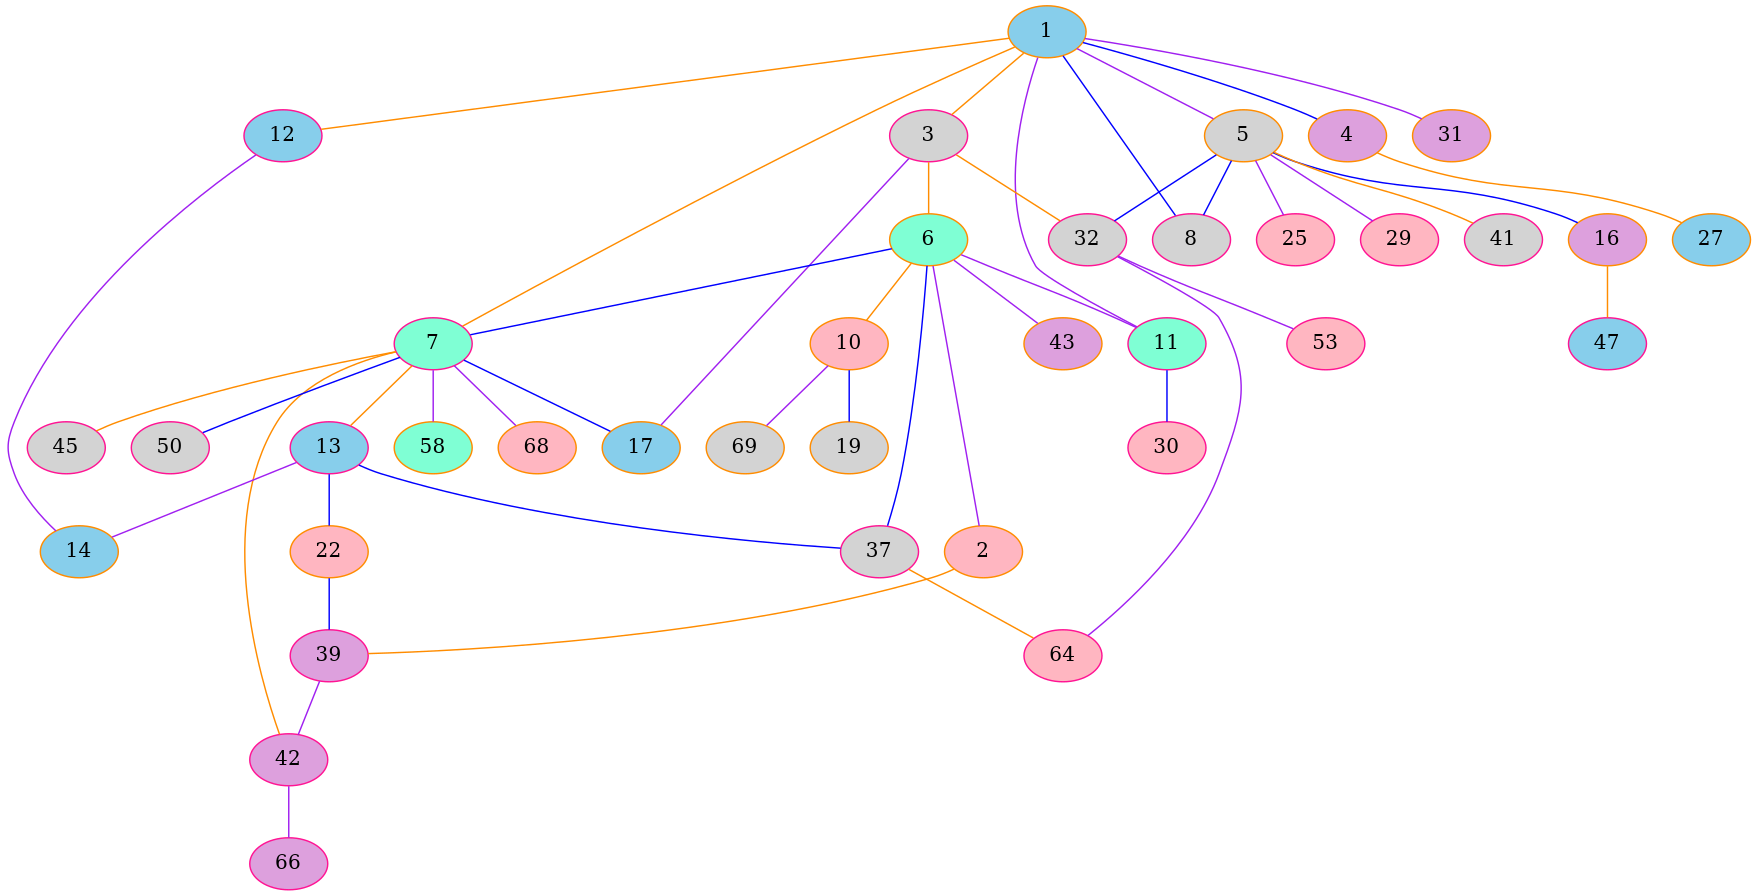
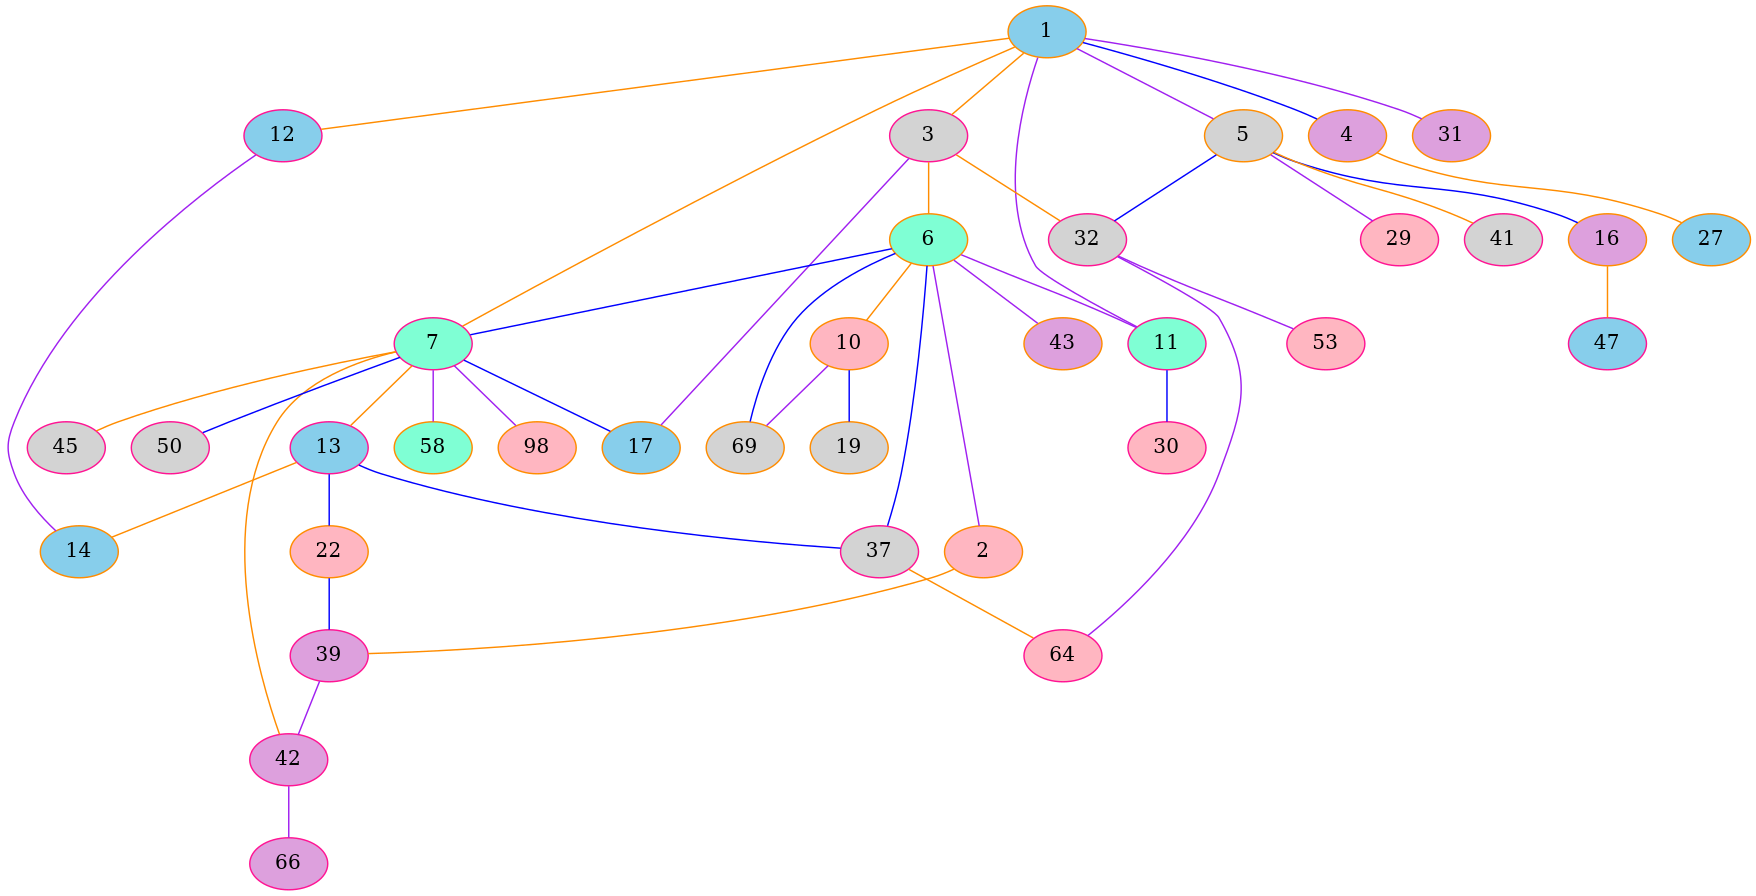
node "8": removed
node "25": removed
edge "6" -- "69": added
node "68": label "68" -> "98"
edge "13" -- "14": color purple -> darkorange
